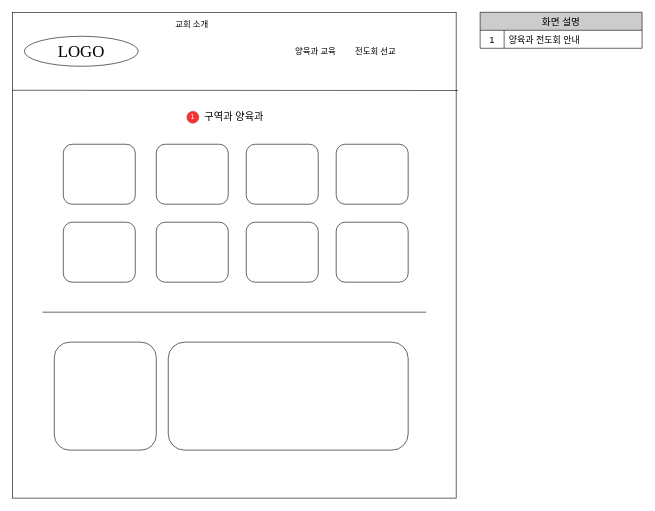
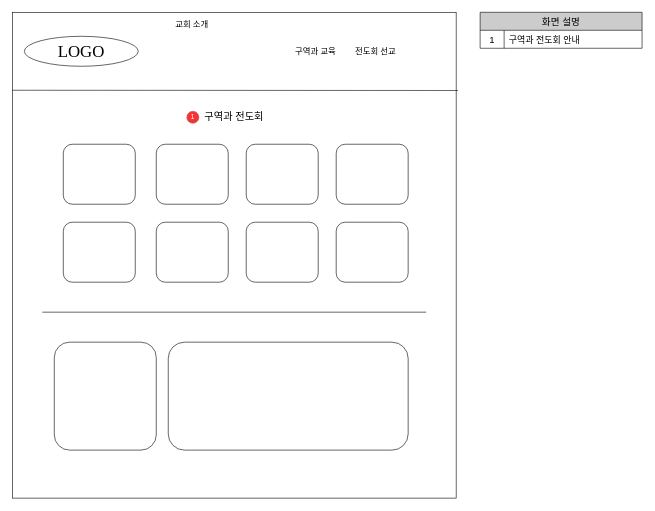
node "양육과 전도회 안내": label "양육과 전도회 안내" -> "구역과 전도회 안내"
node "양육과 교육": label "양육과 교육" -> "구역과 교육"
node "구역과 양육과": label "구역과 양육과" -> "구역과 전도회"
